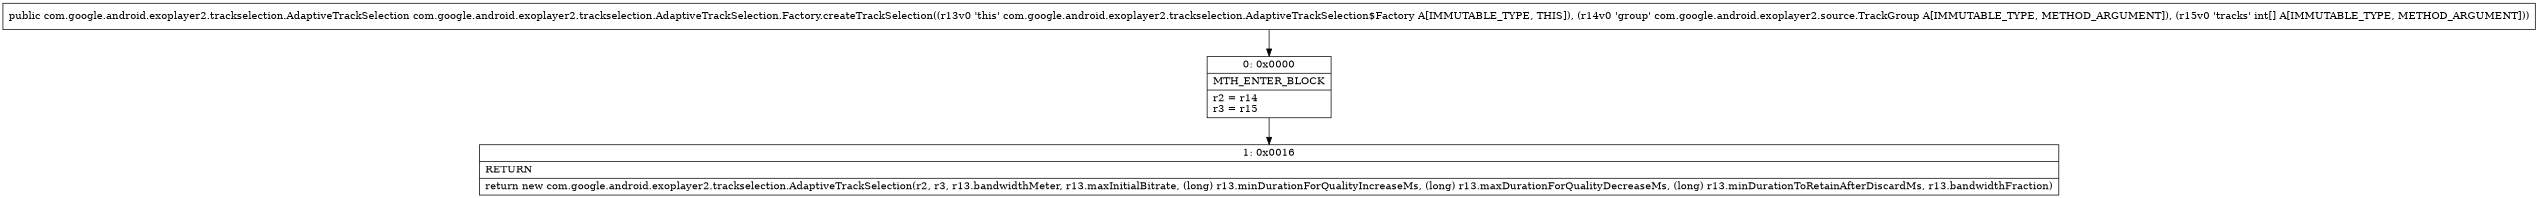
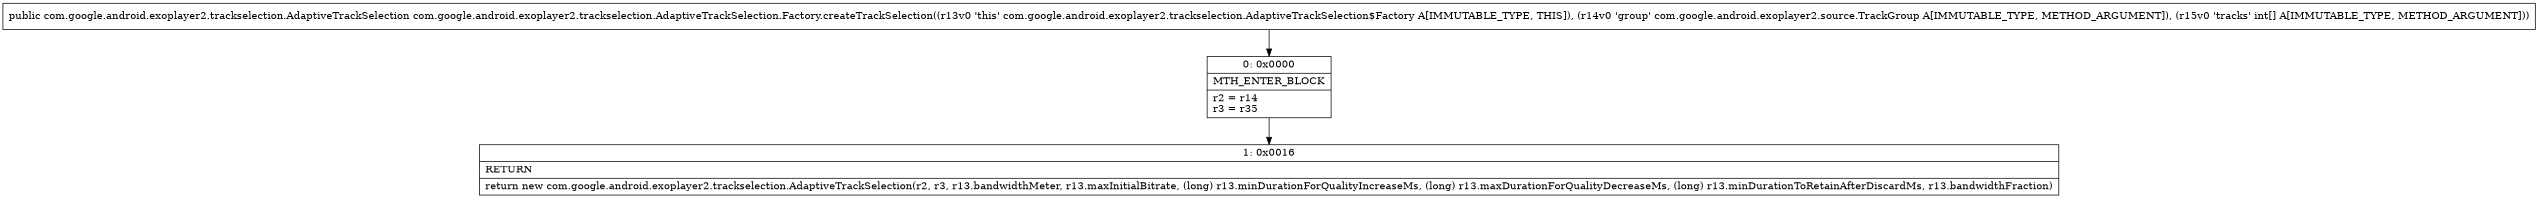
node "0: 0x0000": text "r3 = r15" -> "r3 = r35"
